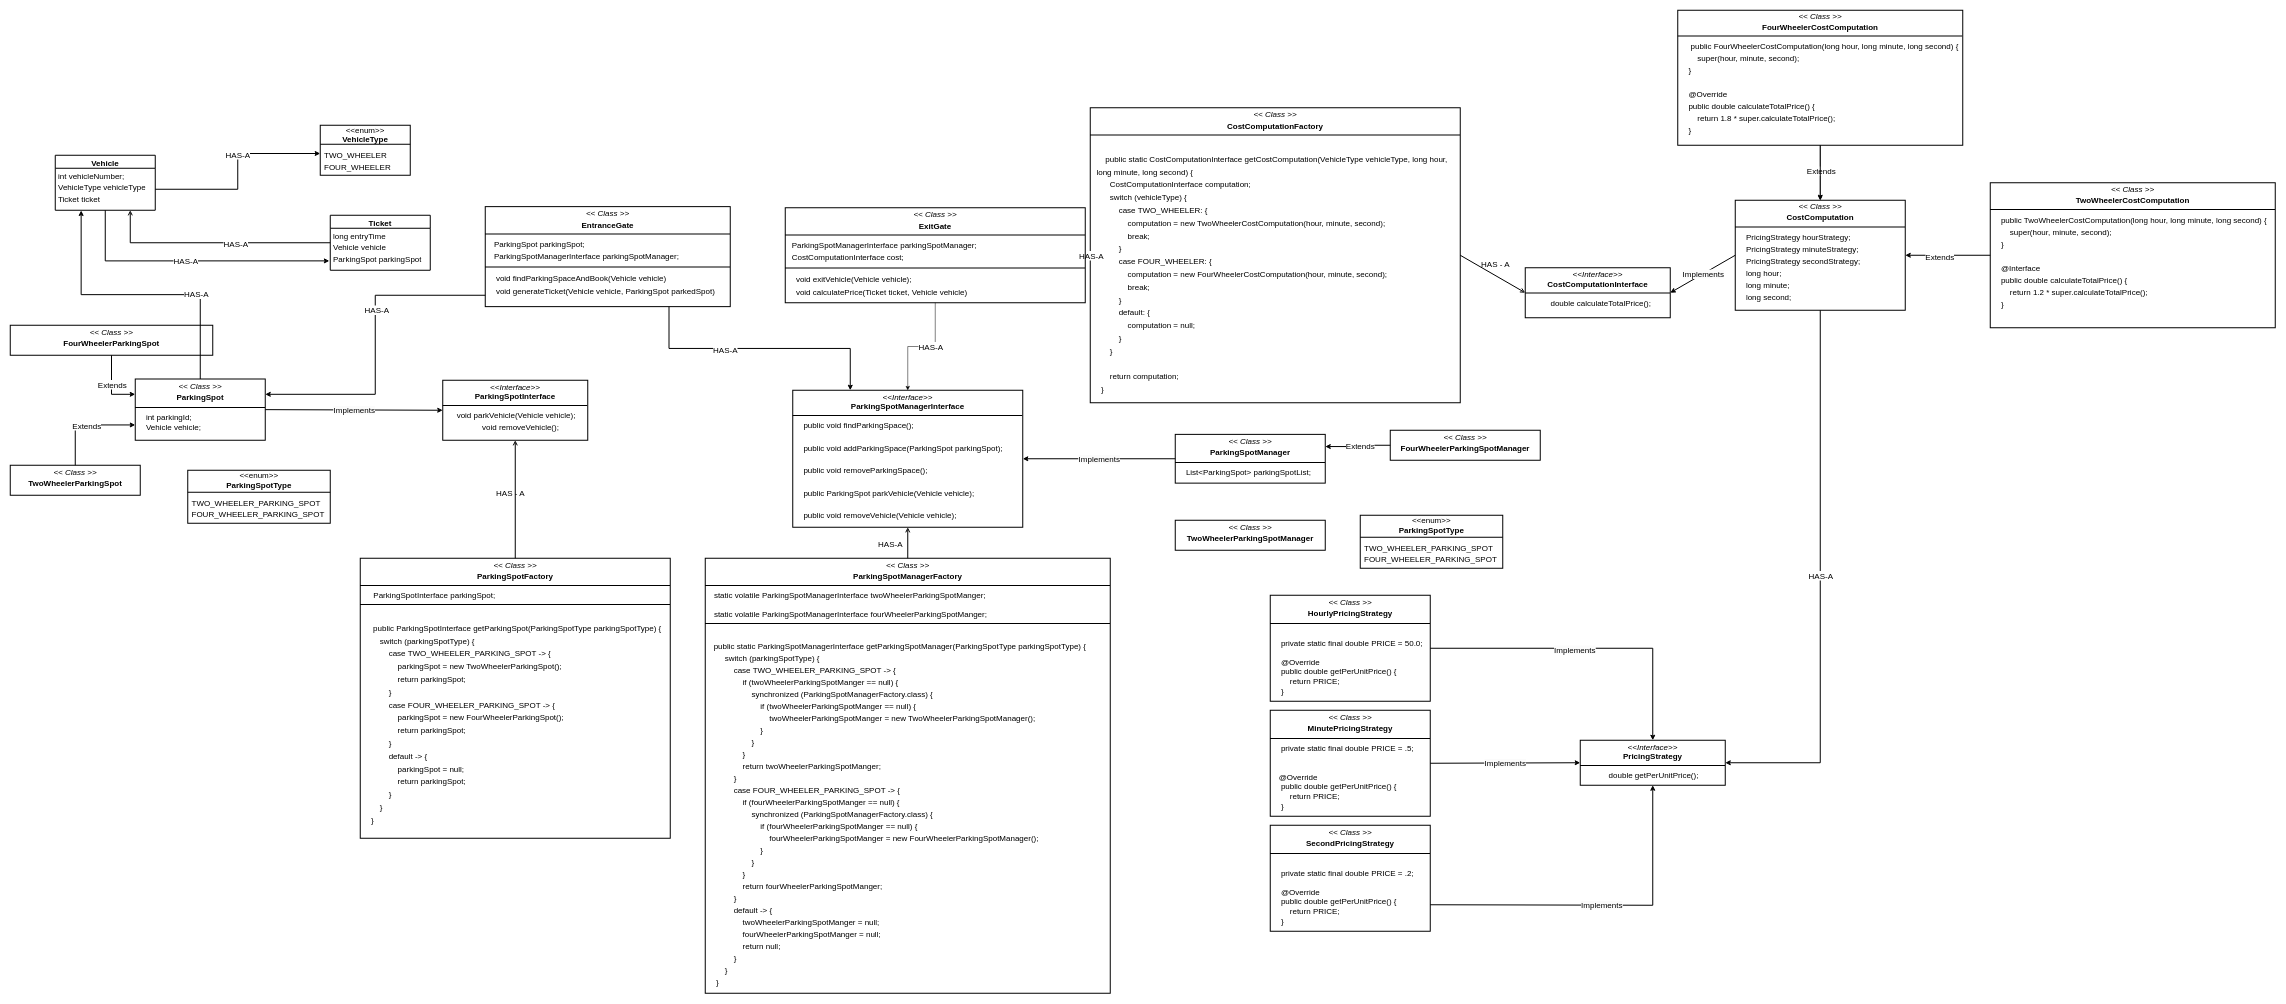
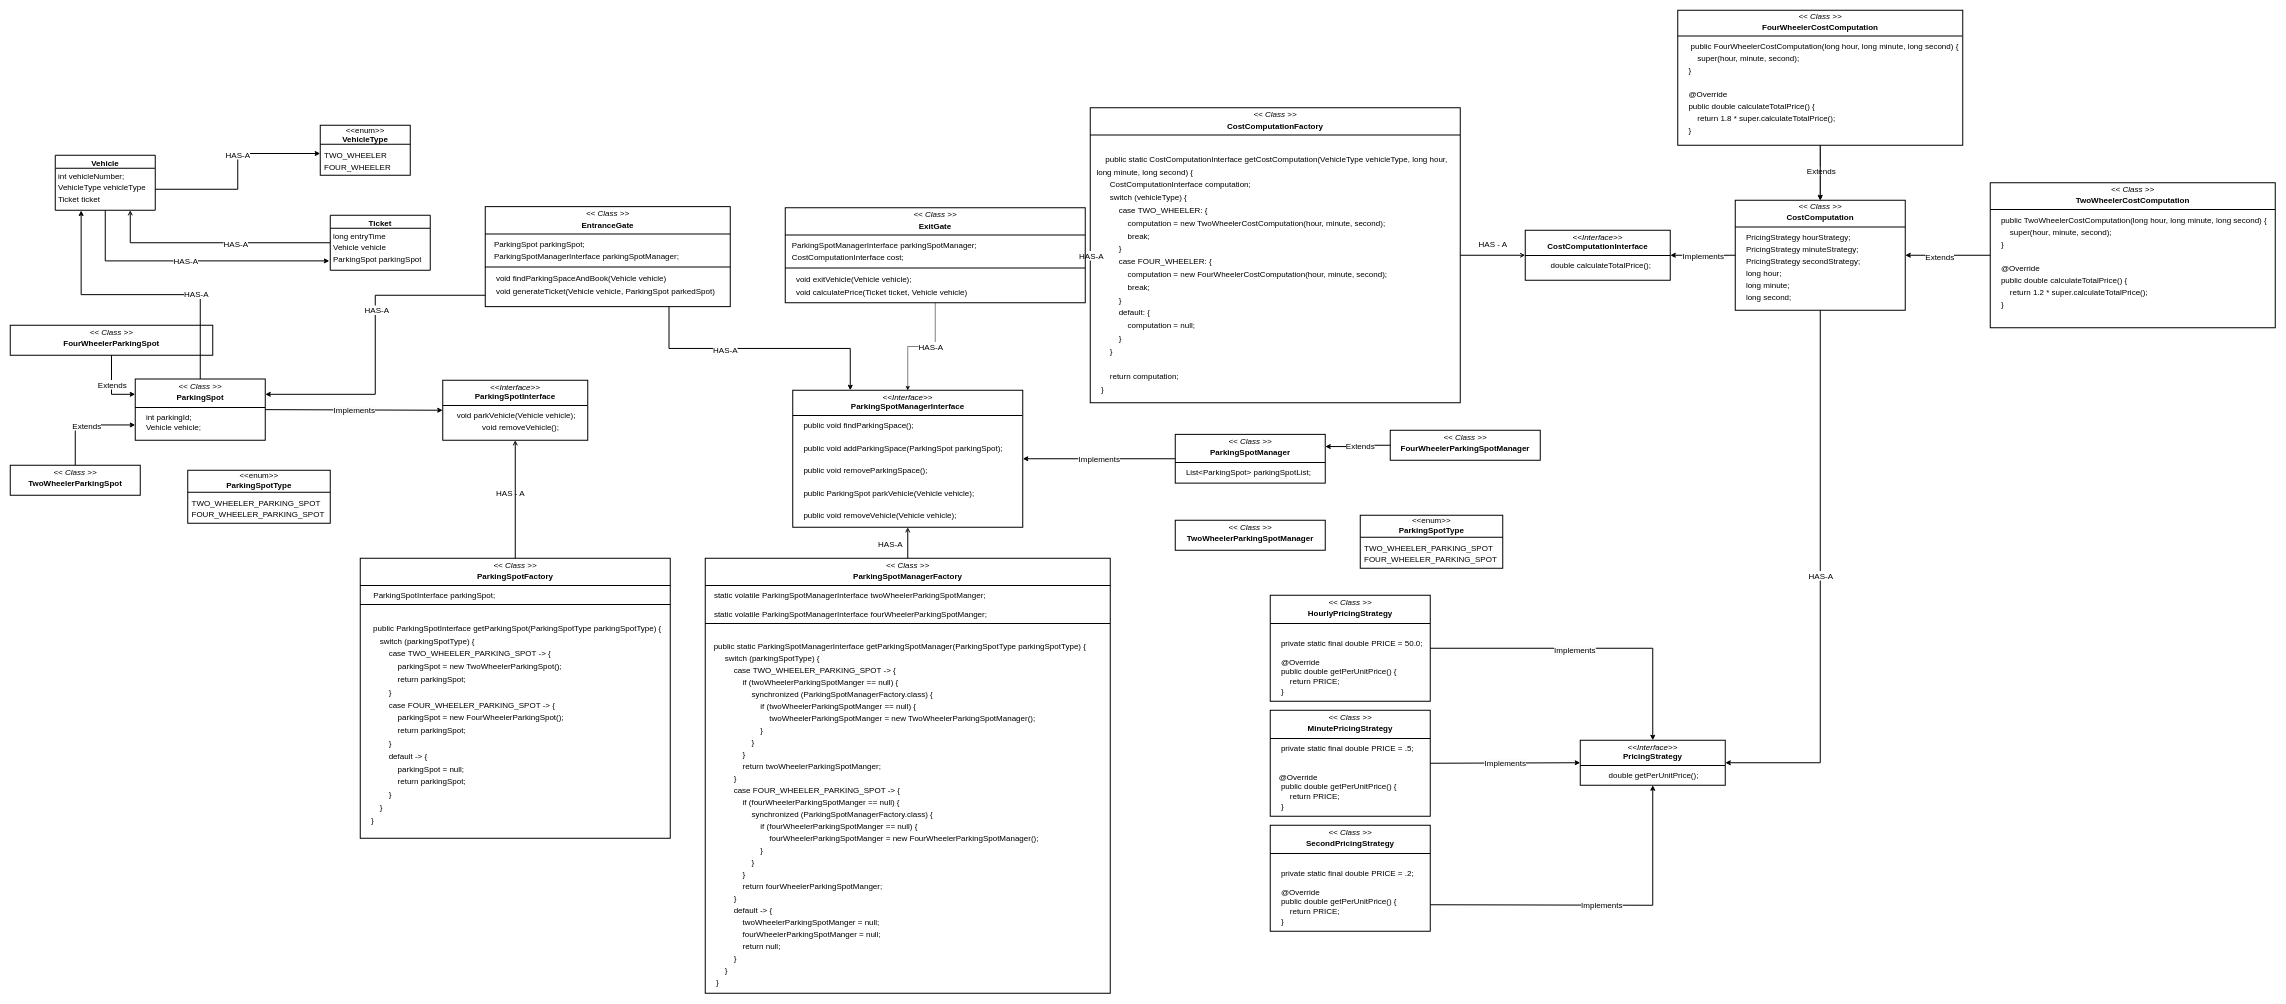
node "<< Class >> TwoWheelerCostComputation public TwoWheelerCostComputation(long hour, long minute, long second) { super(hour, minute, second); } @Interface public double calculateTotalPrice() { return 1.2 * super.calculateTotalPrice(); }": label "<< Class >> TwoWheelerCostComputation public TwoWheelerCostComputation(long hour, long minute, long second) { super(hour, minute, second); } @Interface public double calculateTotalPrice() { return 1.2 * super.calculateTotalPrice(); }" -> "<< Class >> TwoWheelerCostComputation public TwoWheelerCostComputation(long hour, long minute, long second) { super(hour, minute, second); } @Override public double calculateTotalPrice() { return 1.2 * super.calculateTotalPrice(); }"
node "<<Interface>> CostComputationInterface double calculateTotalPrice();": moved (1598, 293) -> (1598, 255)
